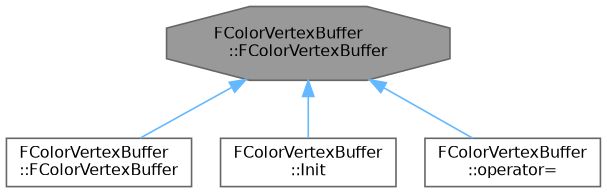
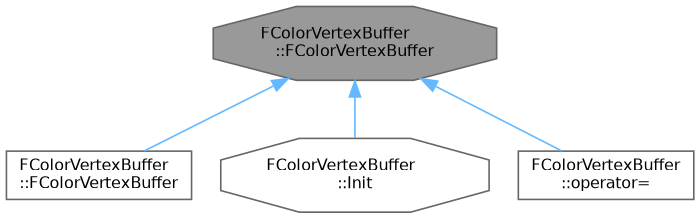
node "FColorVertexBuffer ::Init": shape box -> octagon
